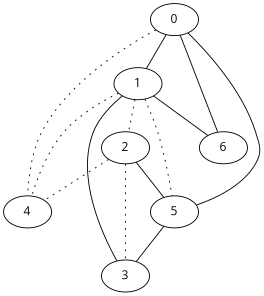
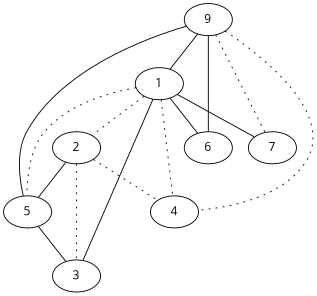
node "0": label "0" -> "9"
node "7": added
